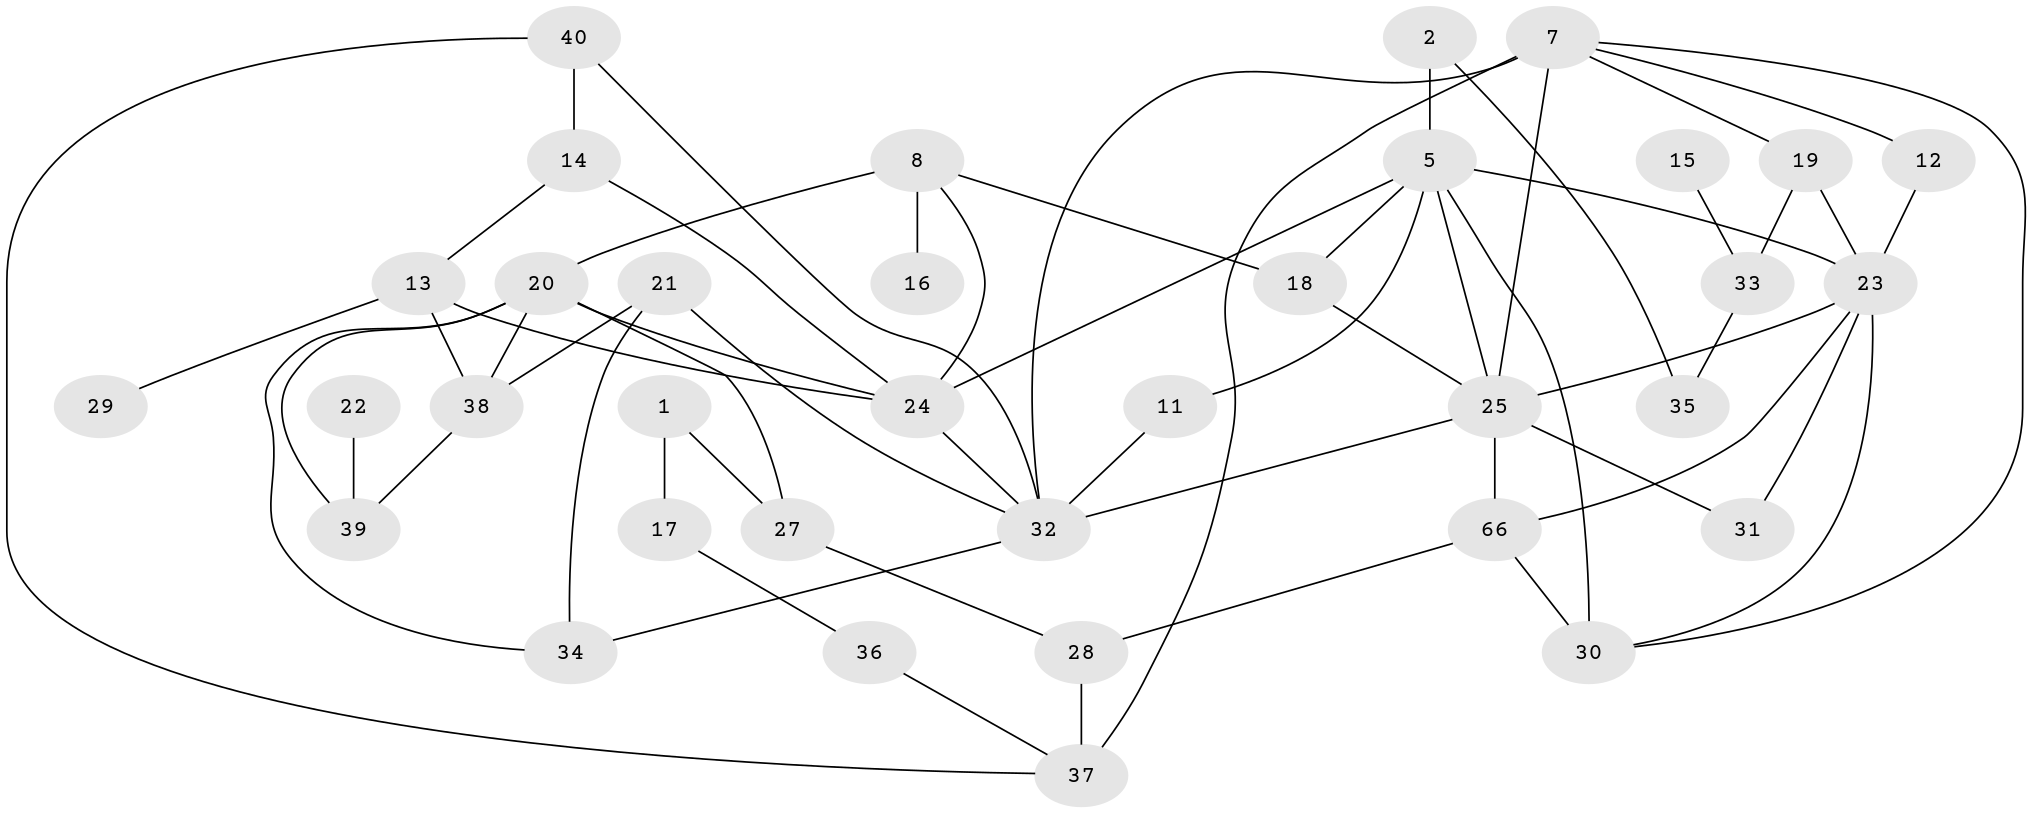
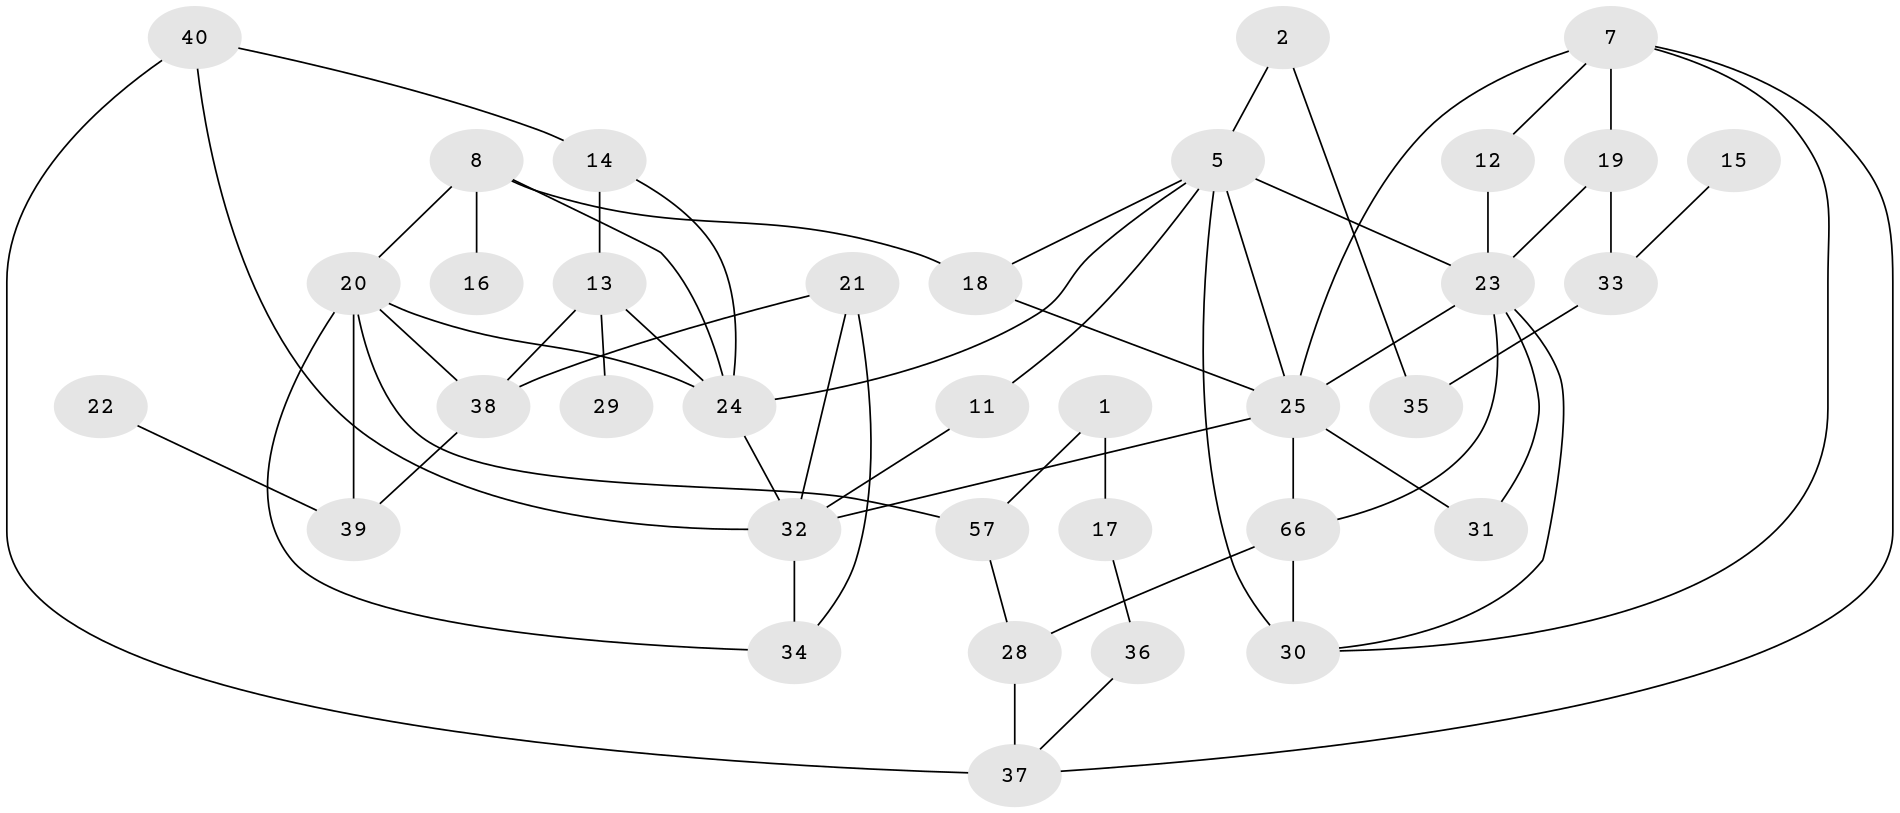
edge "7" -- "32": removed
node "27": label "27" -> "57"
